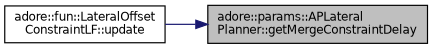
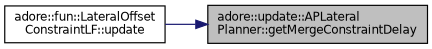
node "adore::params::APLateral Planner::getMergeConstraintDelay": label "adore::params::APLateral Planner::getMergeConstraintDelay" -> "adore::update::APLateral Planner::getMergeConstraintDelay"
